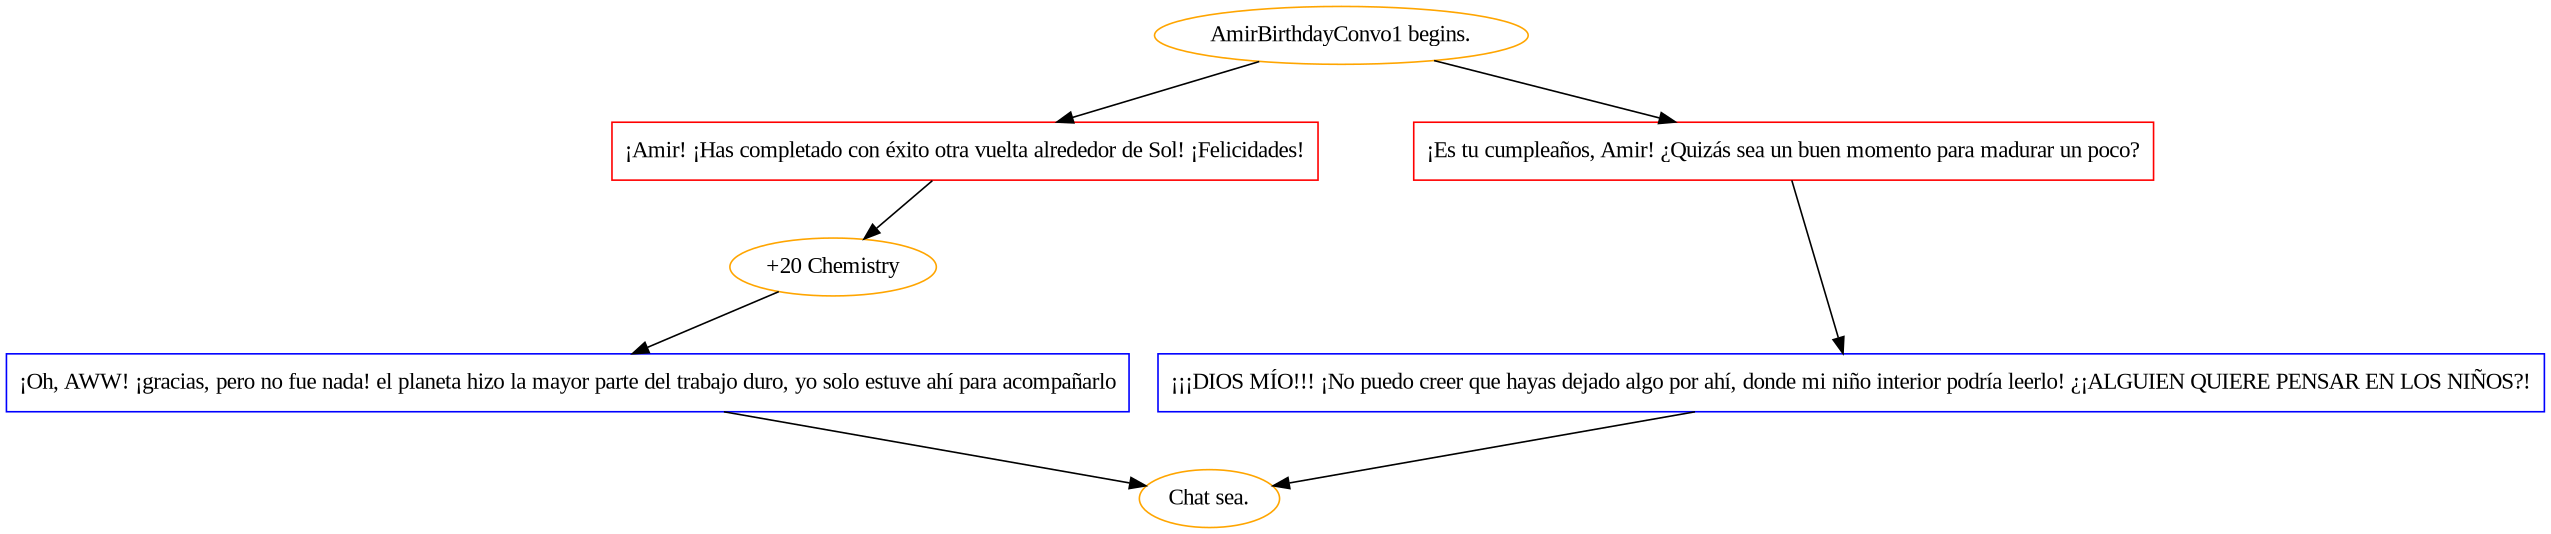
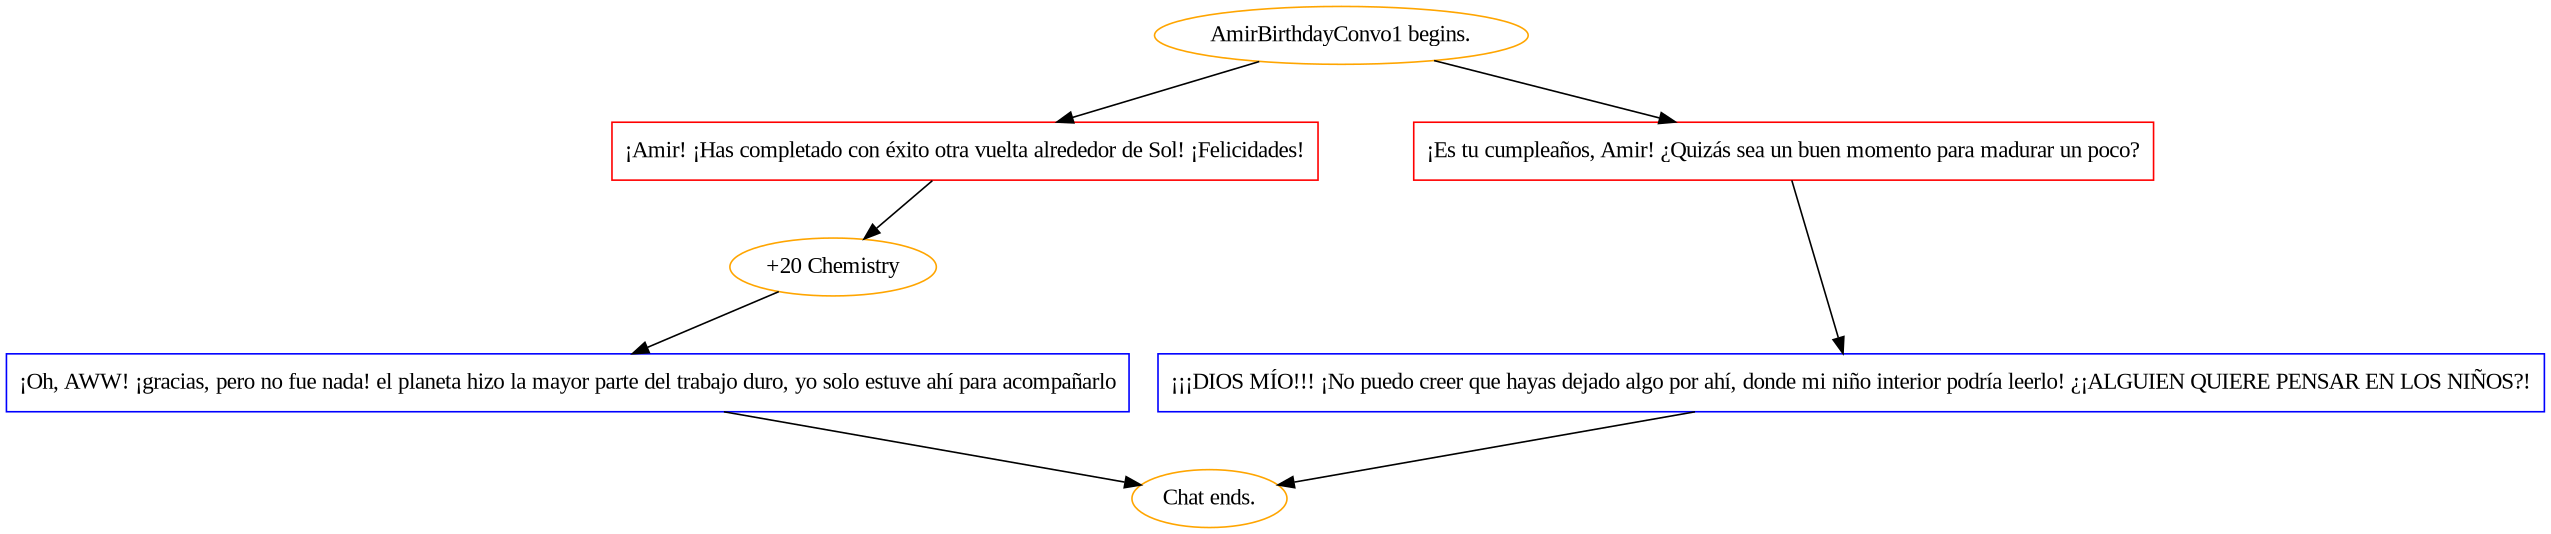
node "Chat sea.": label "Chat sea." -> "Chat ends."
